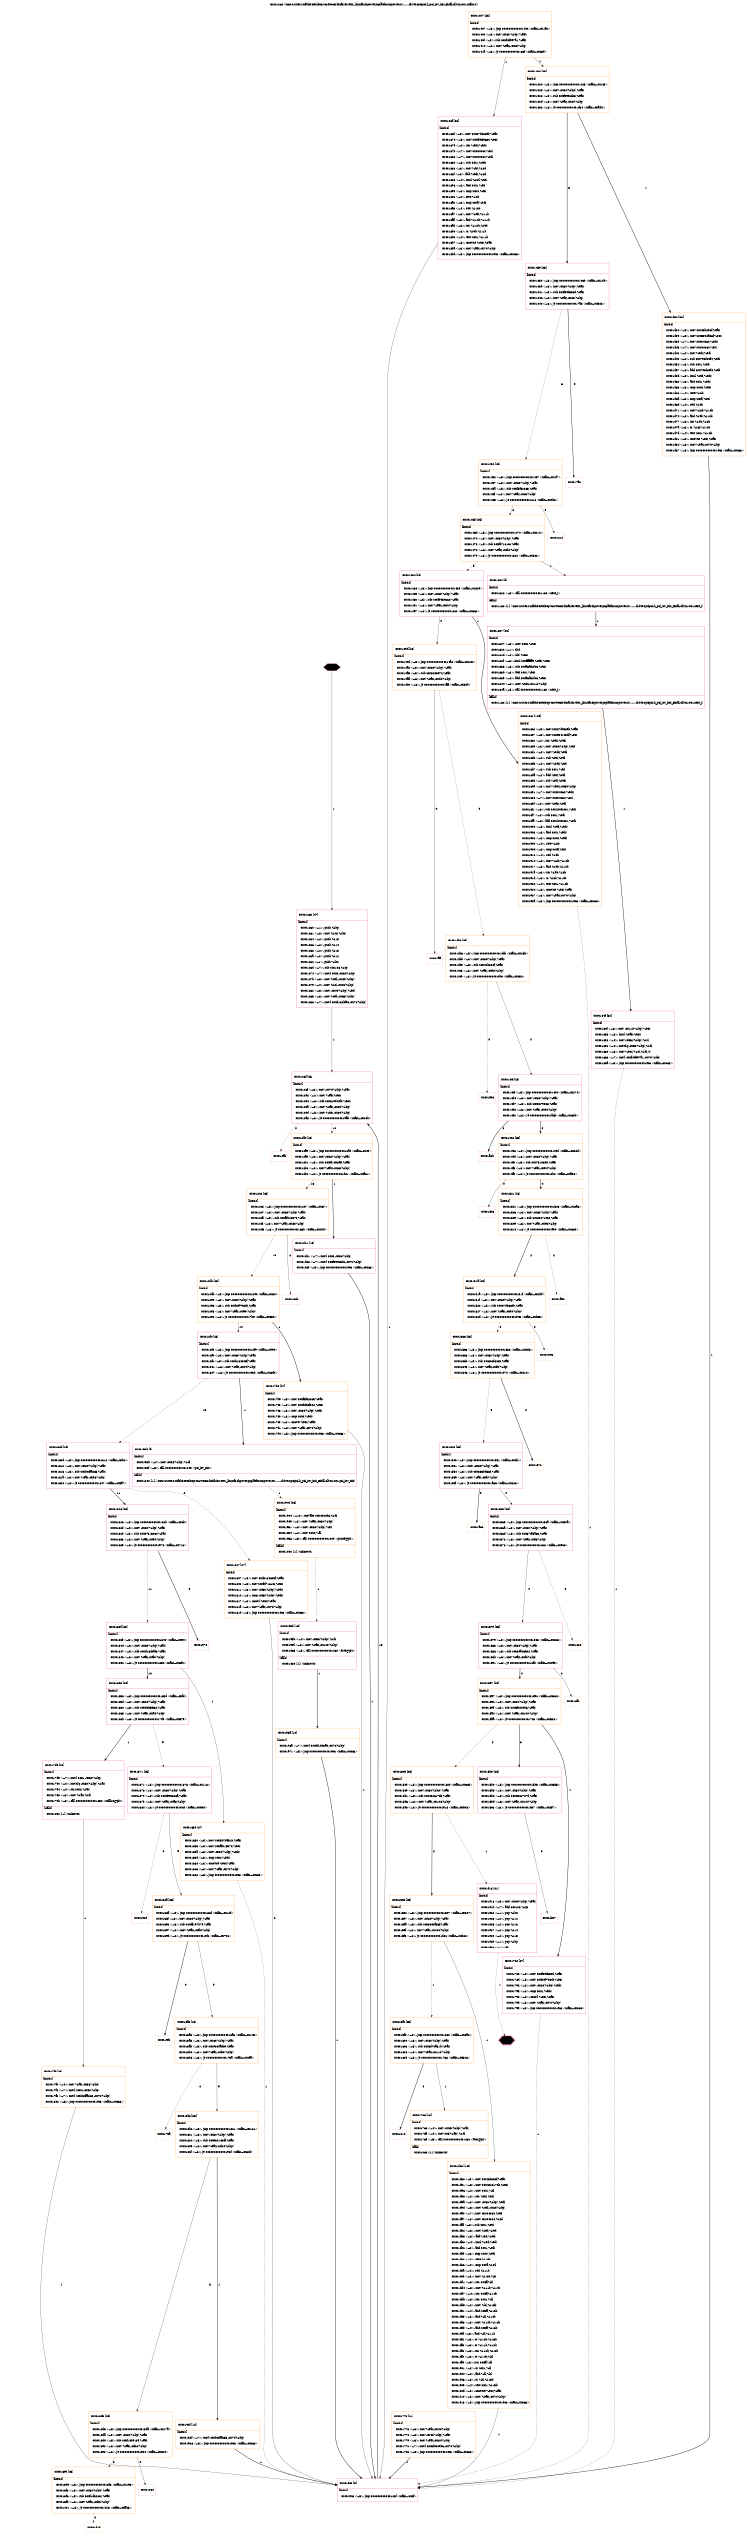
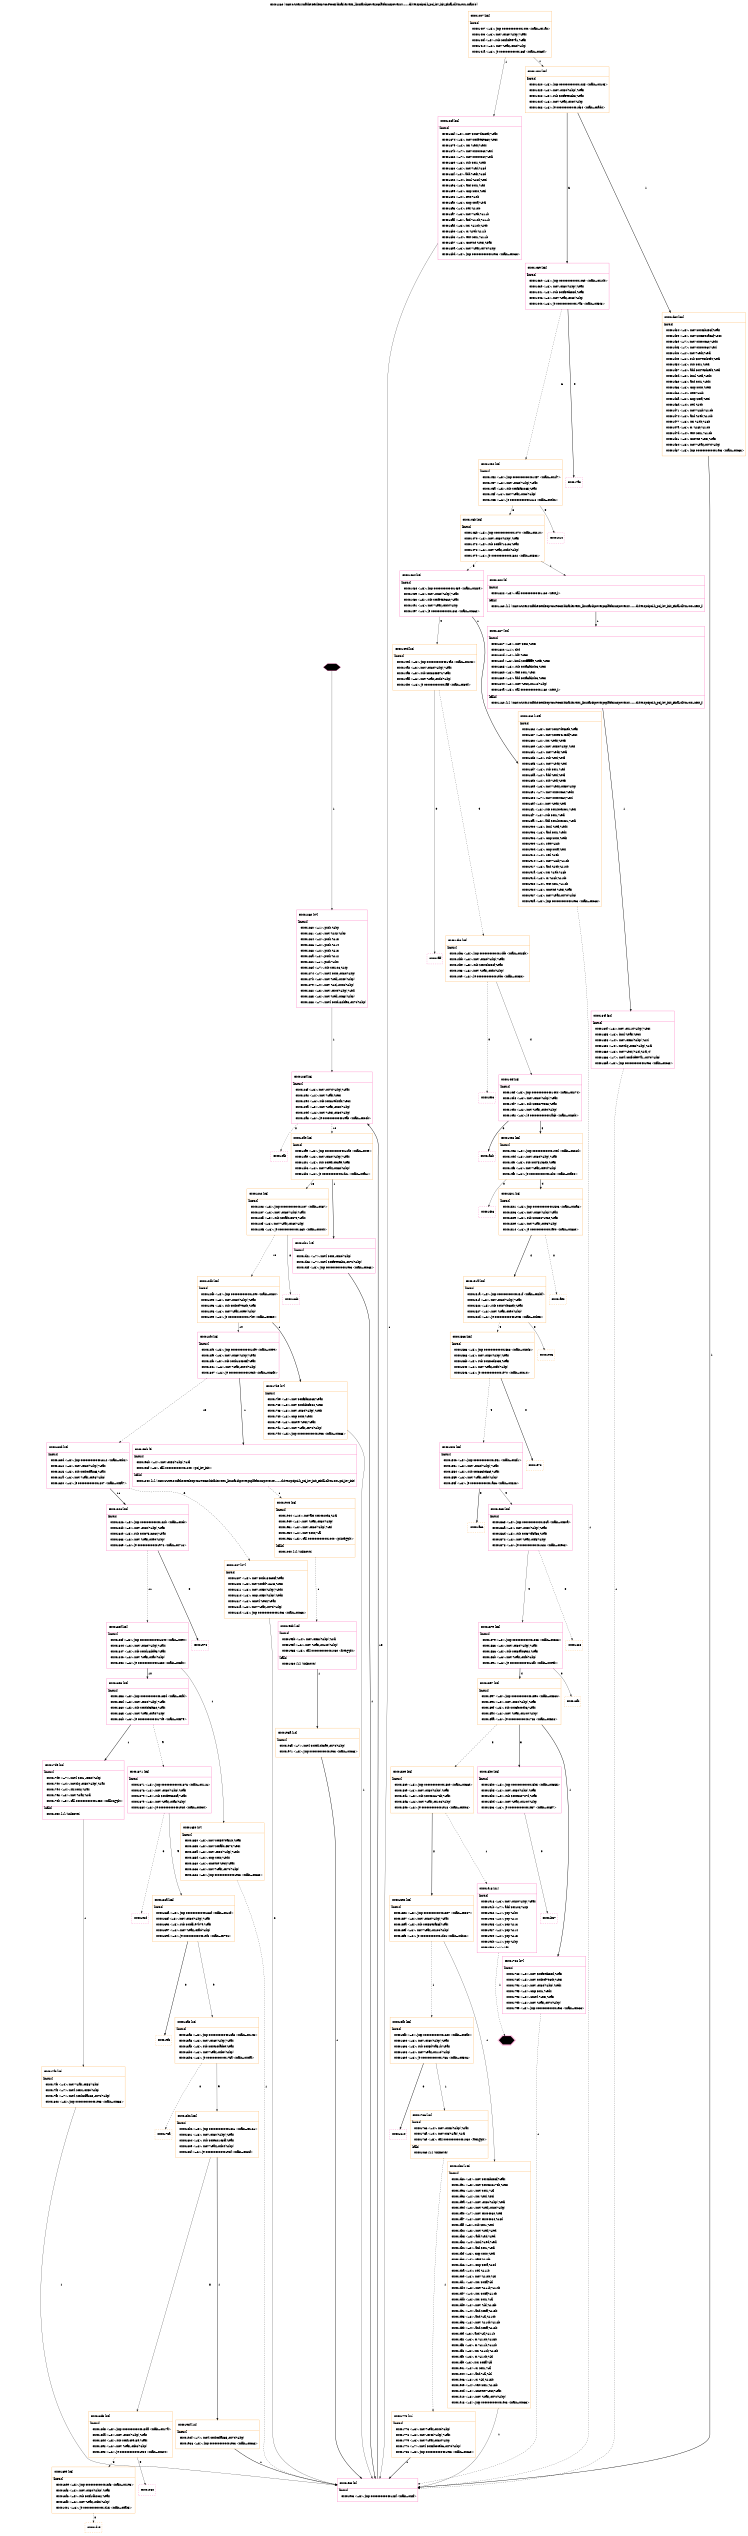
edge "0x401766 [13]" -> "0x401773 [21]": added, label "1"
